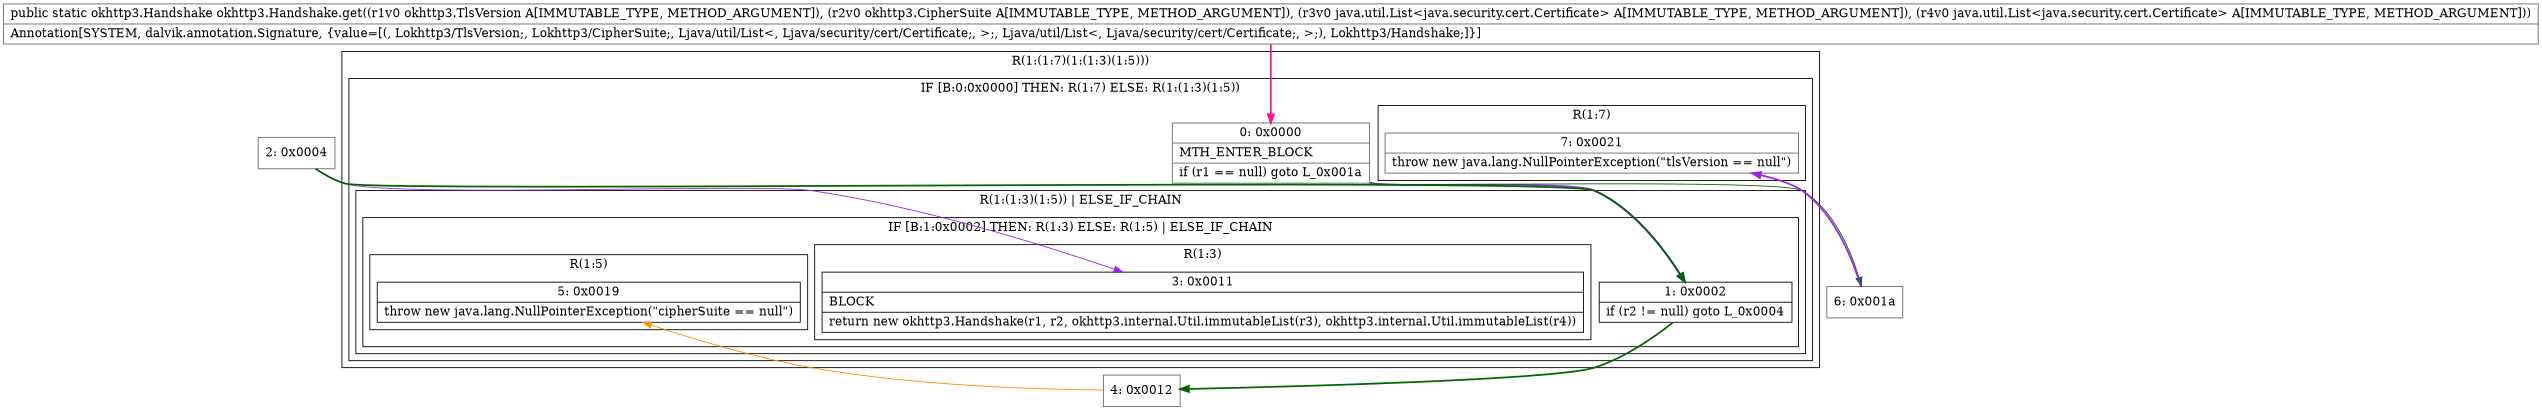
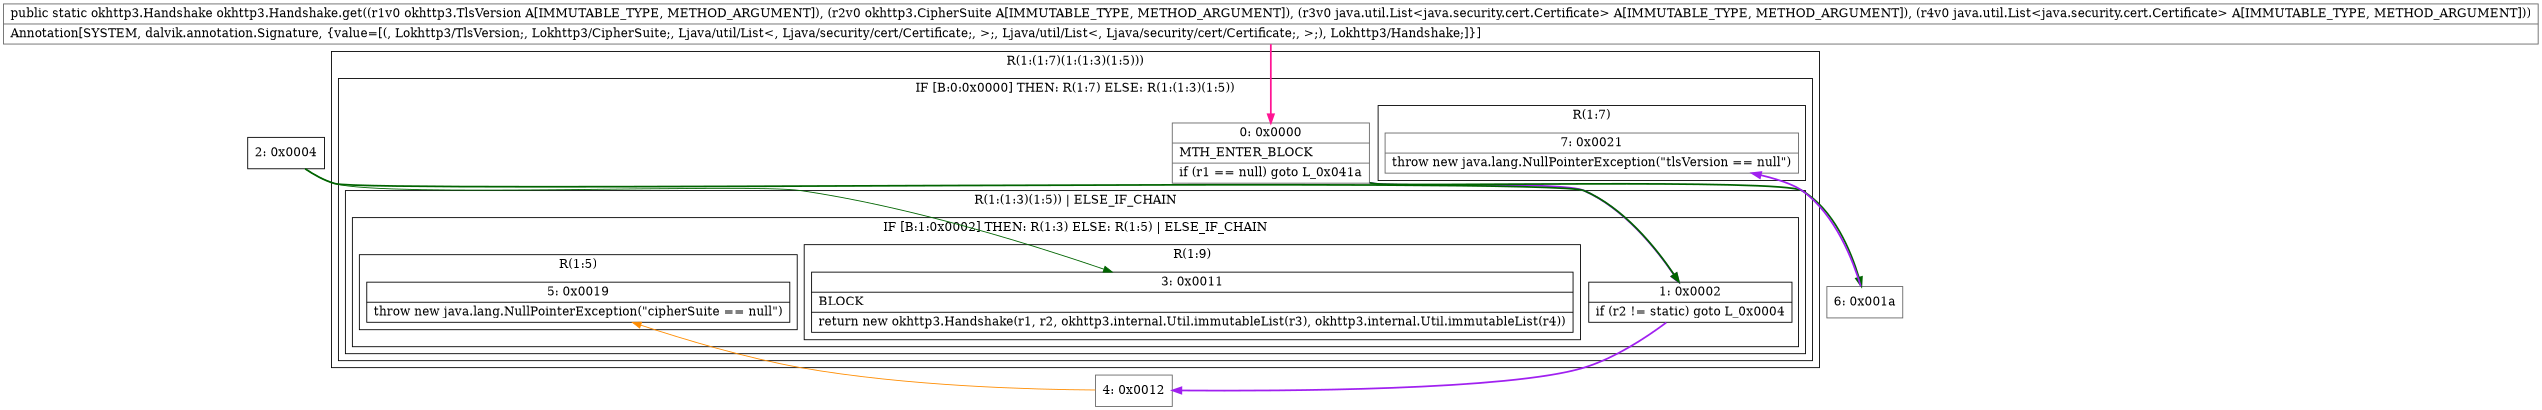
node "2: 0x0004": color gray40 -> black
node "0: 0x0000": text "if (r1 == null) goto L_0x001a" -> "if (r1 == null) goto L_0x041a"
edge "0: 0x0000" -> "6: 0x001a": style solid -> bold
edge "2: 0x0004" -> "3: 0x0011": color purple -> darkgreen
cluster "R(1:3)": label "R(1:3)" -> "R(1:9)"
node "1: 0x0002": text "if (r2 != null) goto L_0x0004" -> "if (r2 != static) goto L_0x0004"
edge "1: 0x0002" -> "4: 0x0012": color darkgreen -> purple
